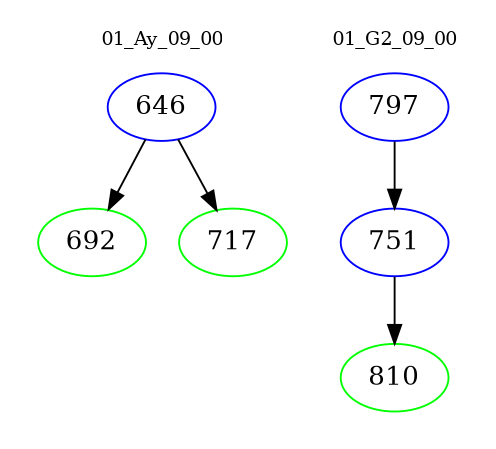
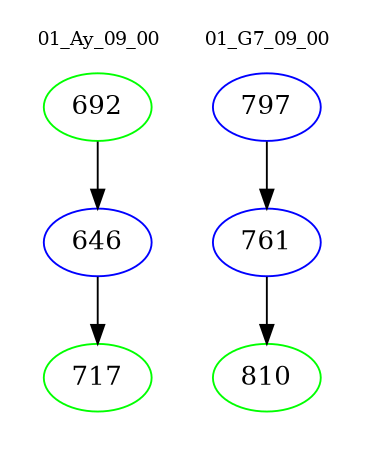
cluster "01_G2_09_00": label "01_G2_09_00" -> "01_G7_09_00"
edge "646" -> "692": reversed
node "751": label "751" -> "761"
